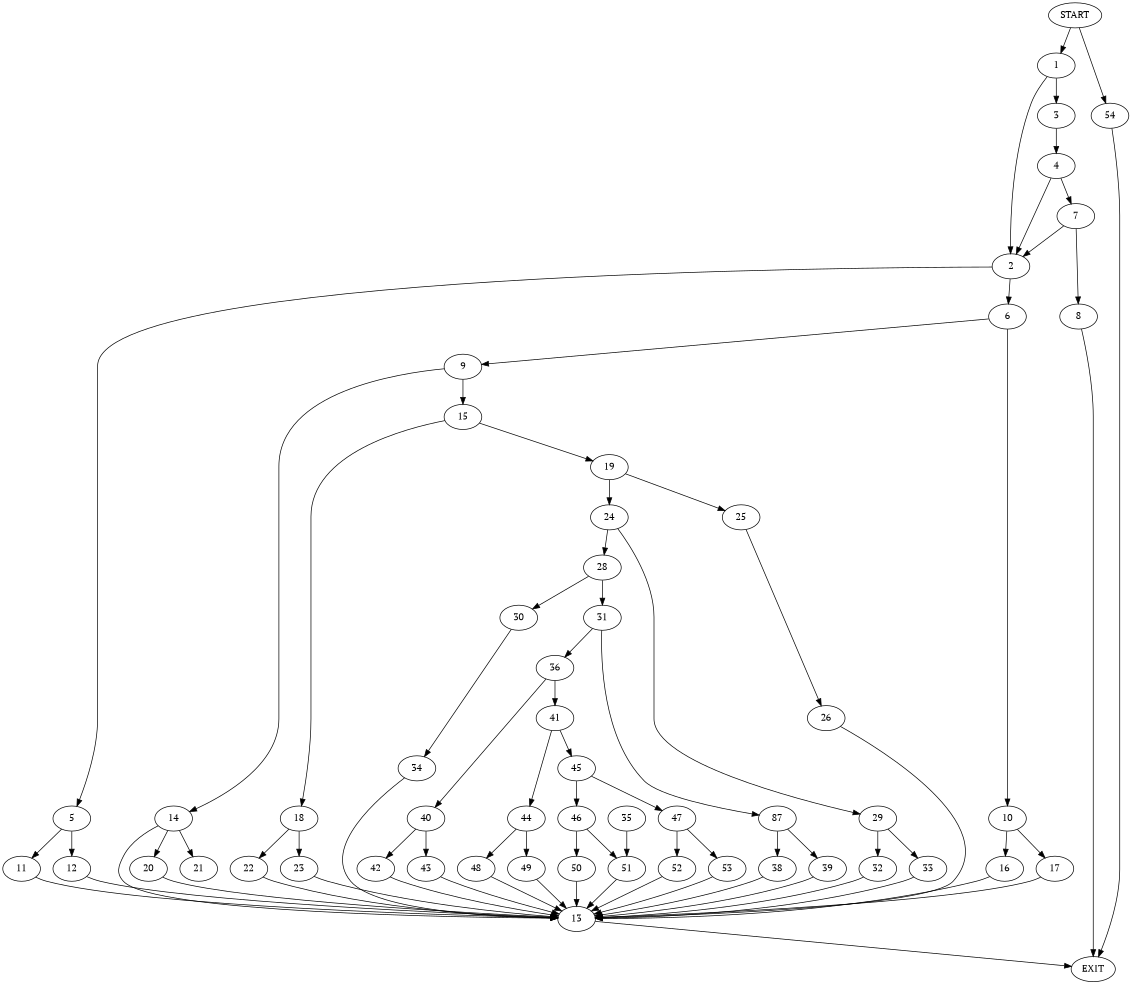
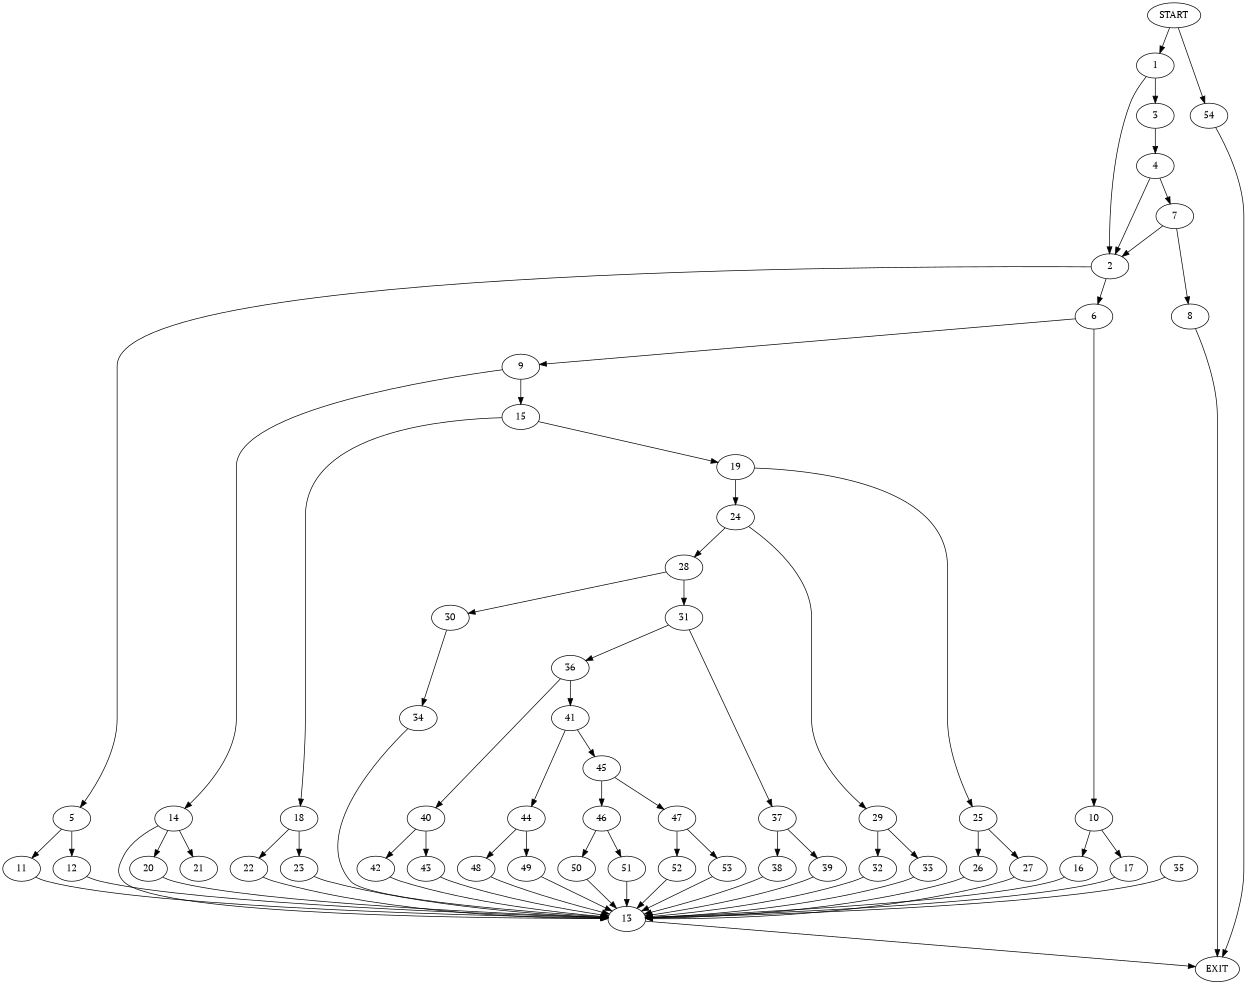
node "87": label "87" -> "37"
edge "35" -> "51": now "35" -> "13"
node "27": added
